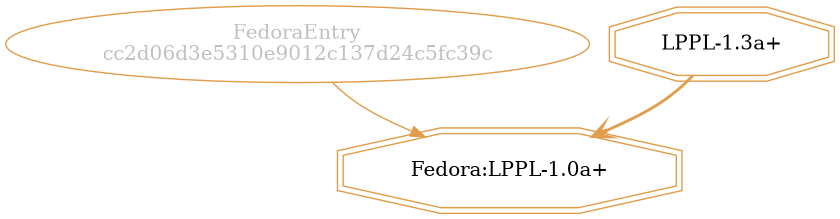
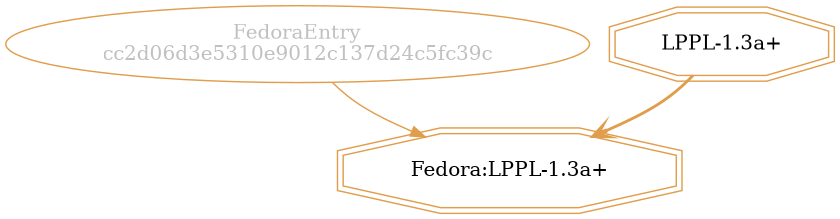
node "Fedora:LPPL-1.0a+": label "Fedora:LPPL-1.0a+" -> "Fedora:LPPL-1.3a+"
